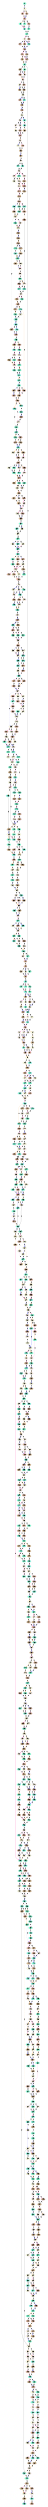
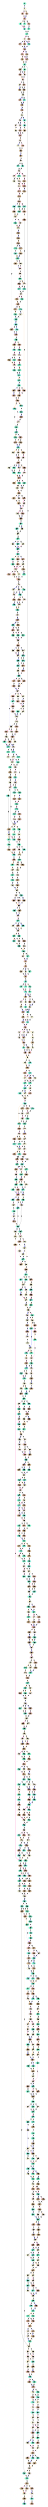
node "S950": fillcolor lightyellow -> aquamarine
